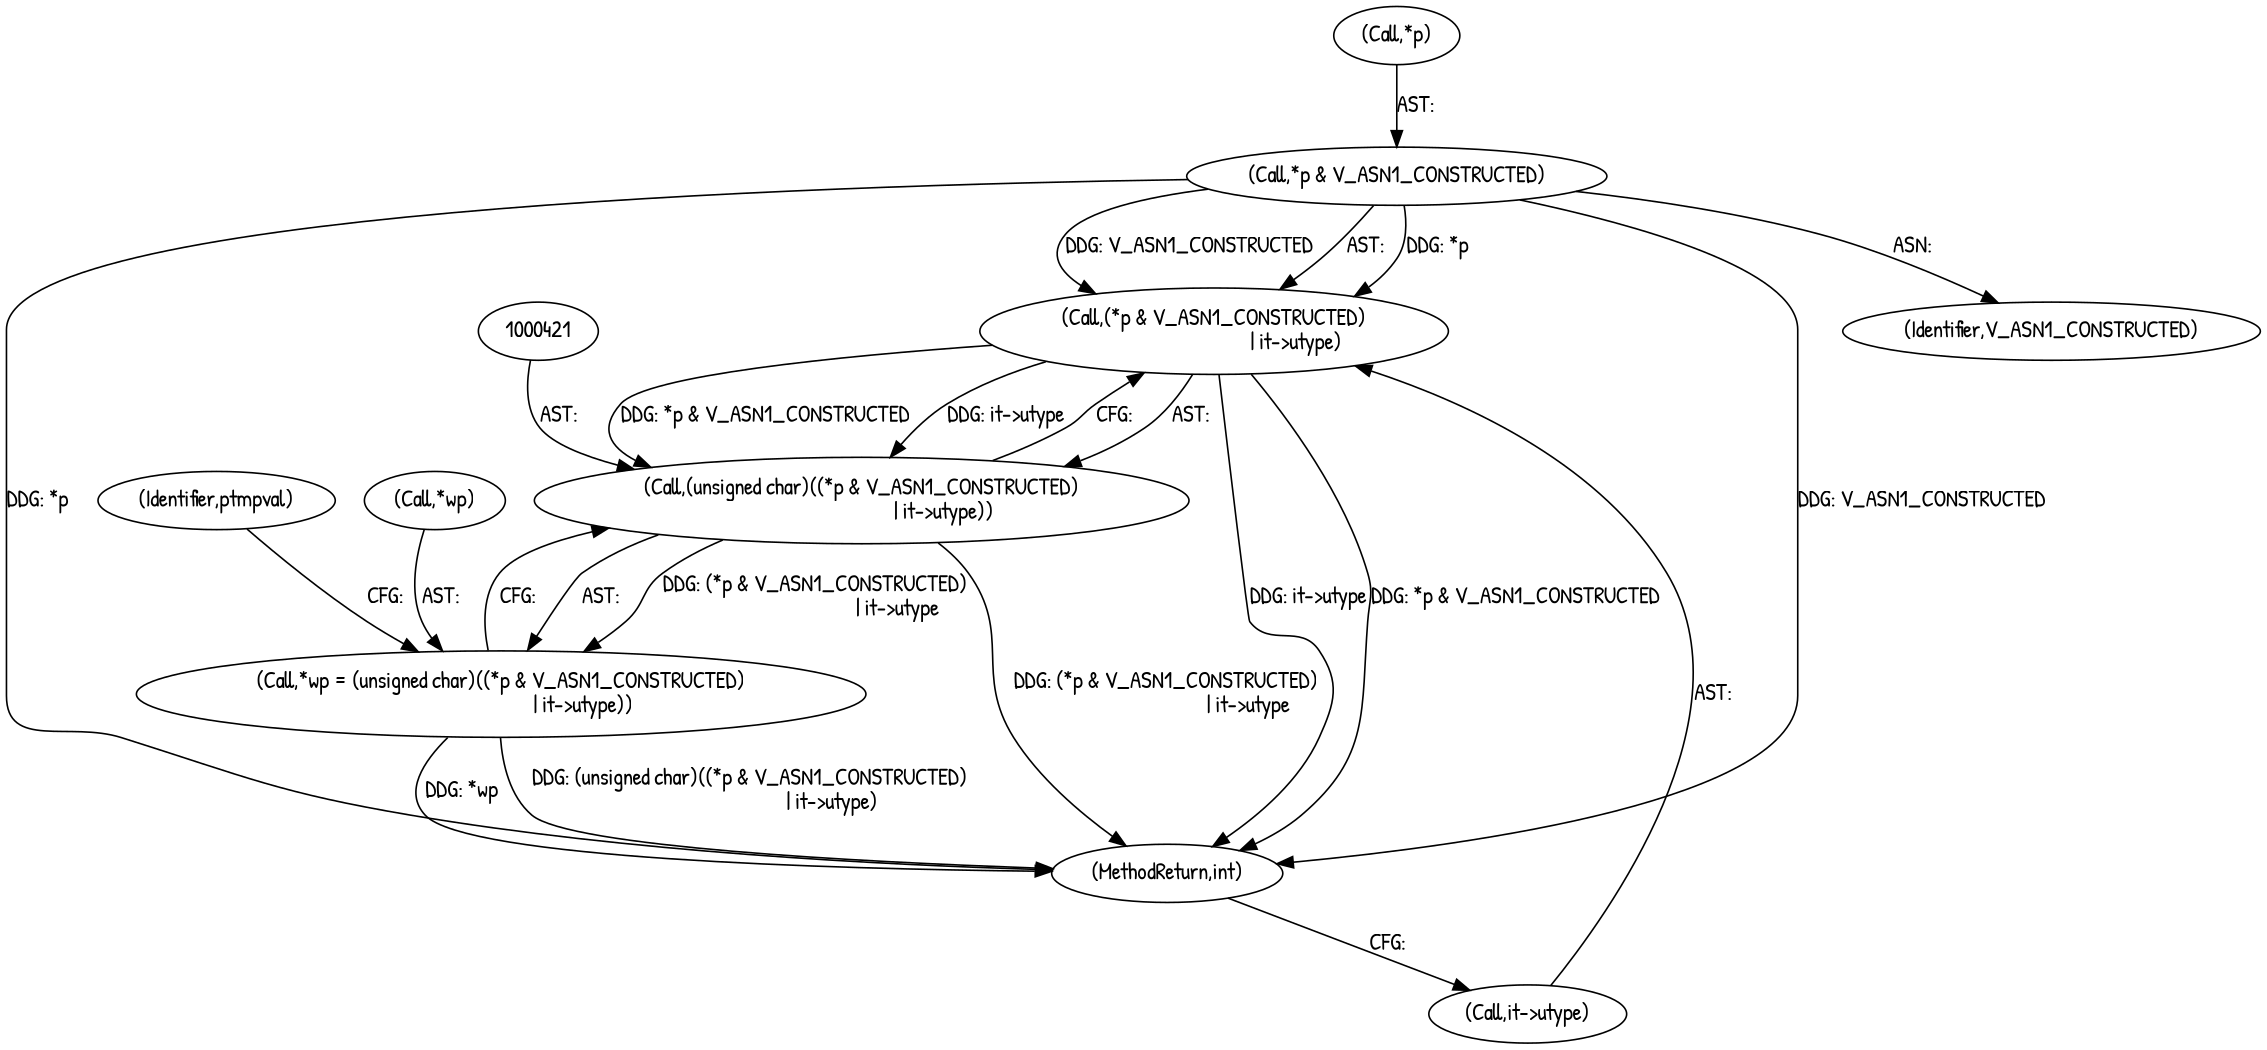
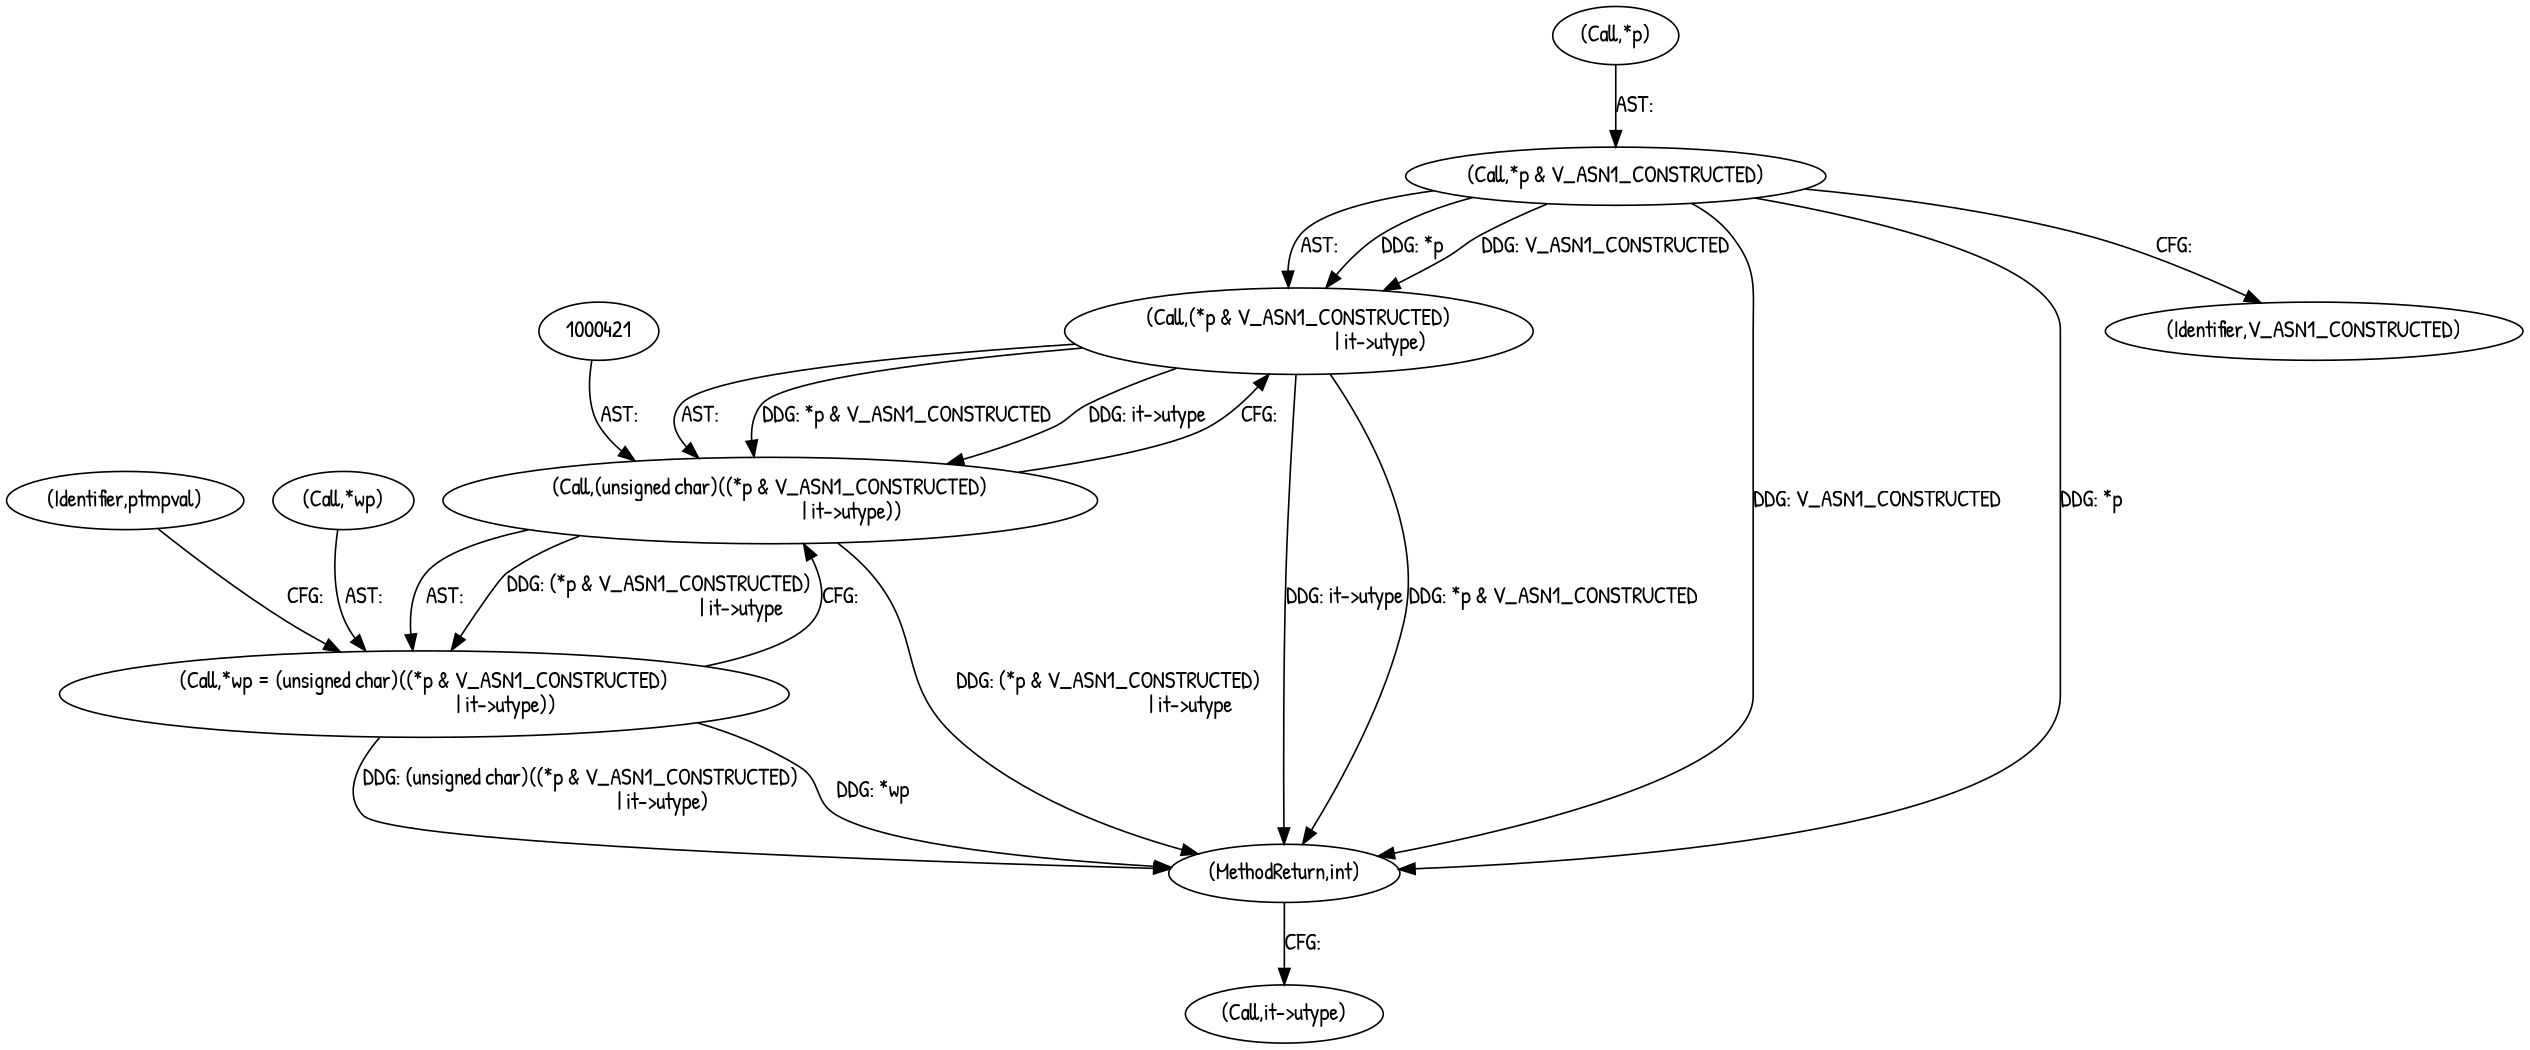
edge "(Call,*p & V_ASN1_CONSTRUCTED)" -> "(Identifier,V_ASN1_CONSTRUCTED)": label "ASN: " -> "CFG: "
edge "(Call,it->utype)" -> "(Call,(*p & V_ASN1_CONSTRUCTED) | it->utype)": removed, label "AST:"
